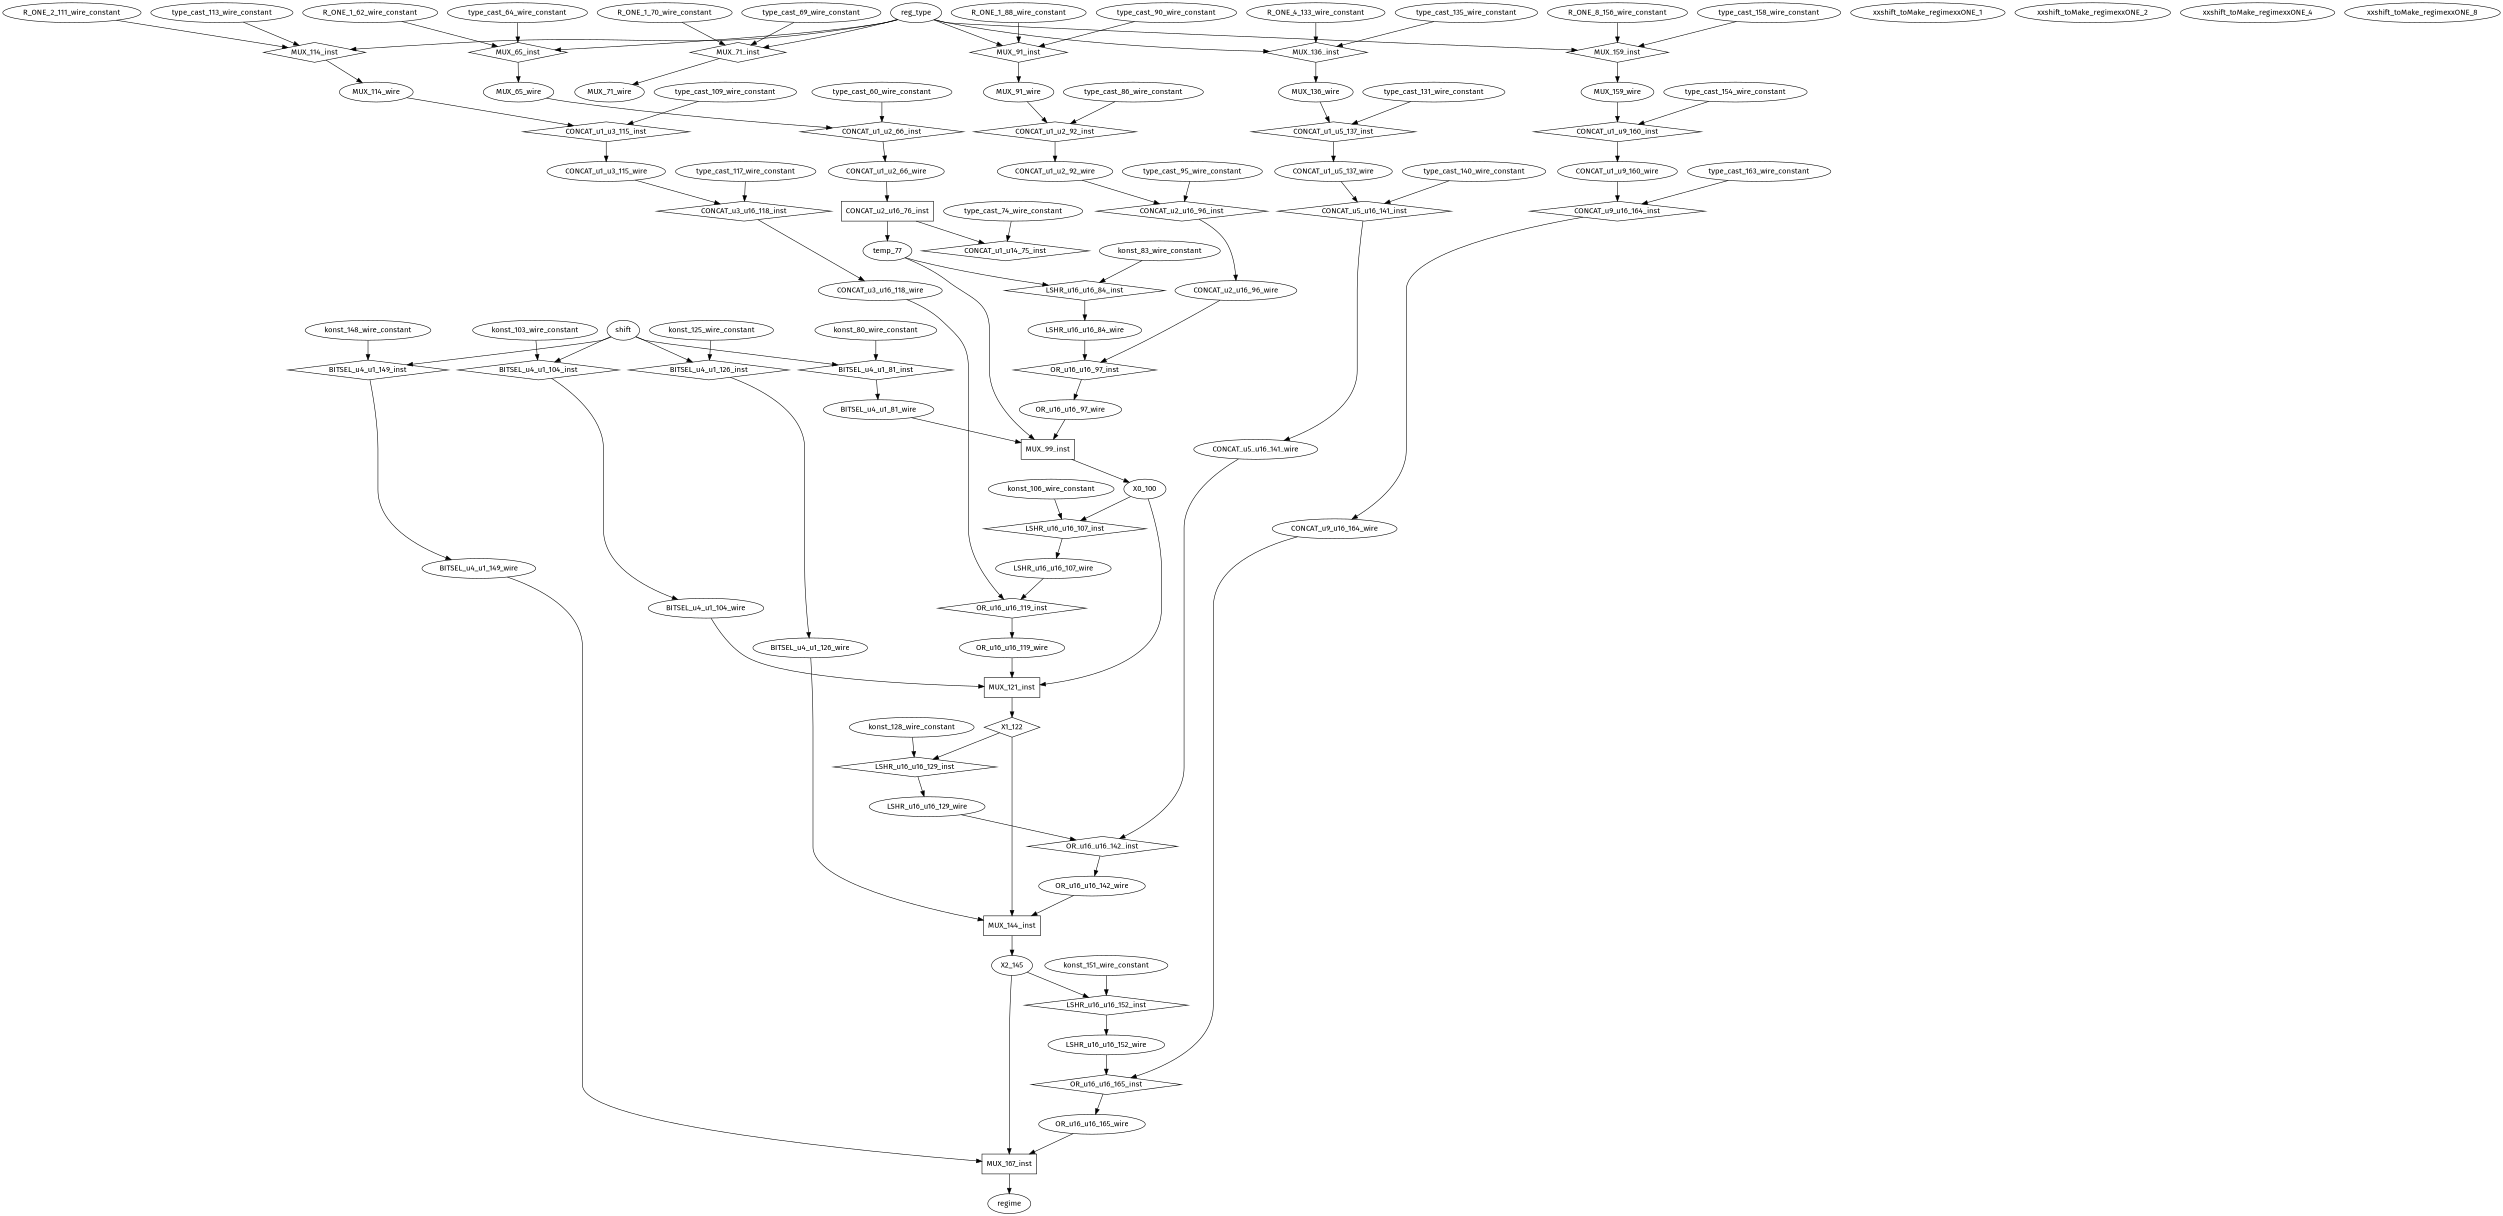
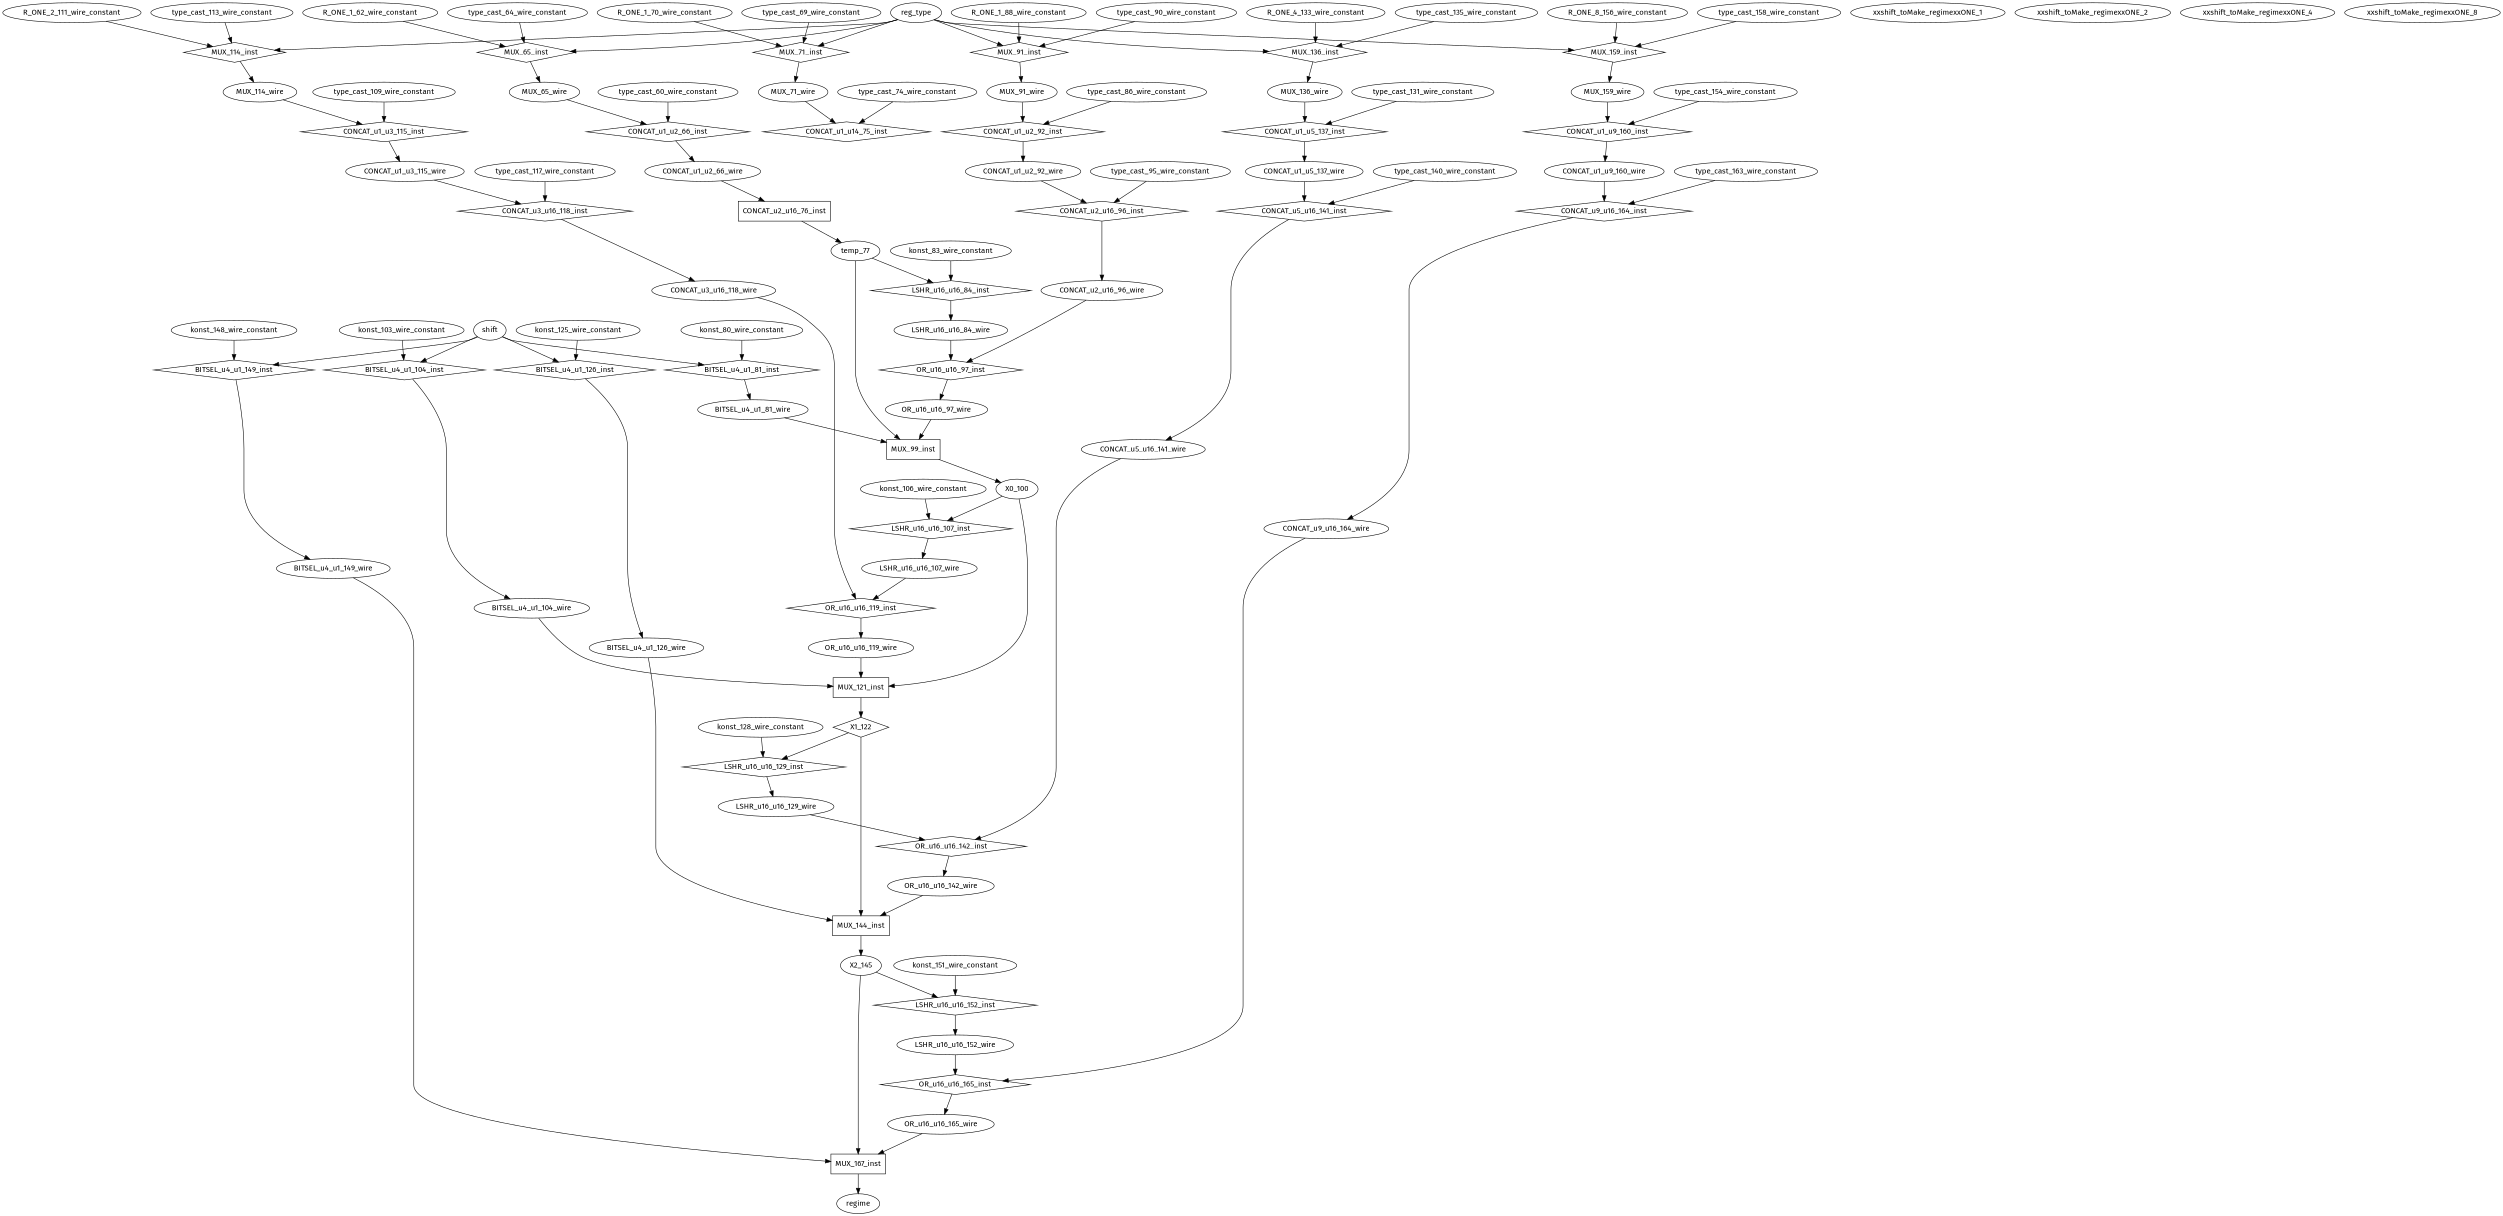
edge "CONCAT_u2_u16_76_inst" -> "CONCAT_u1_u14_75_inst": now "MUX_71_wire" -> "CONCAT_u1_u14_75_inst"
